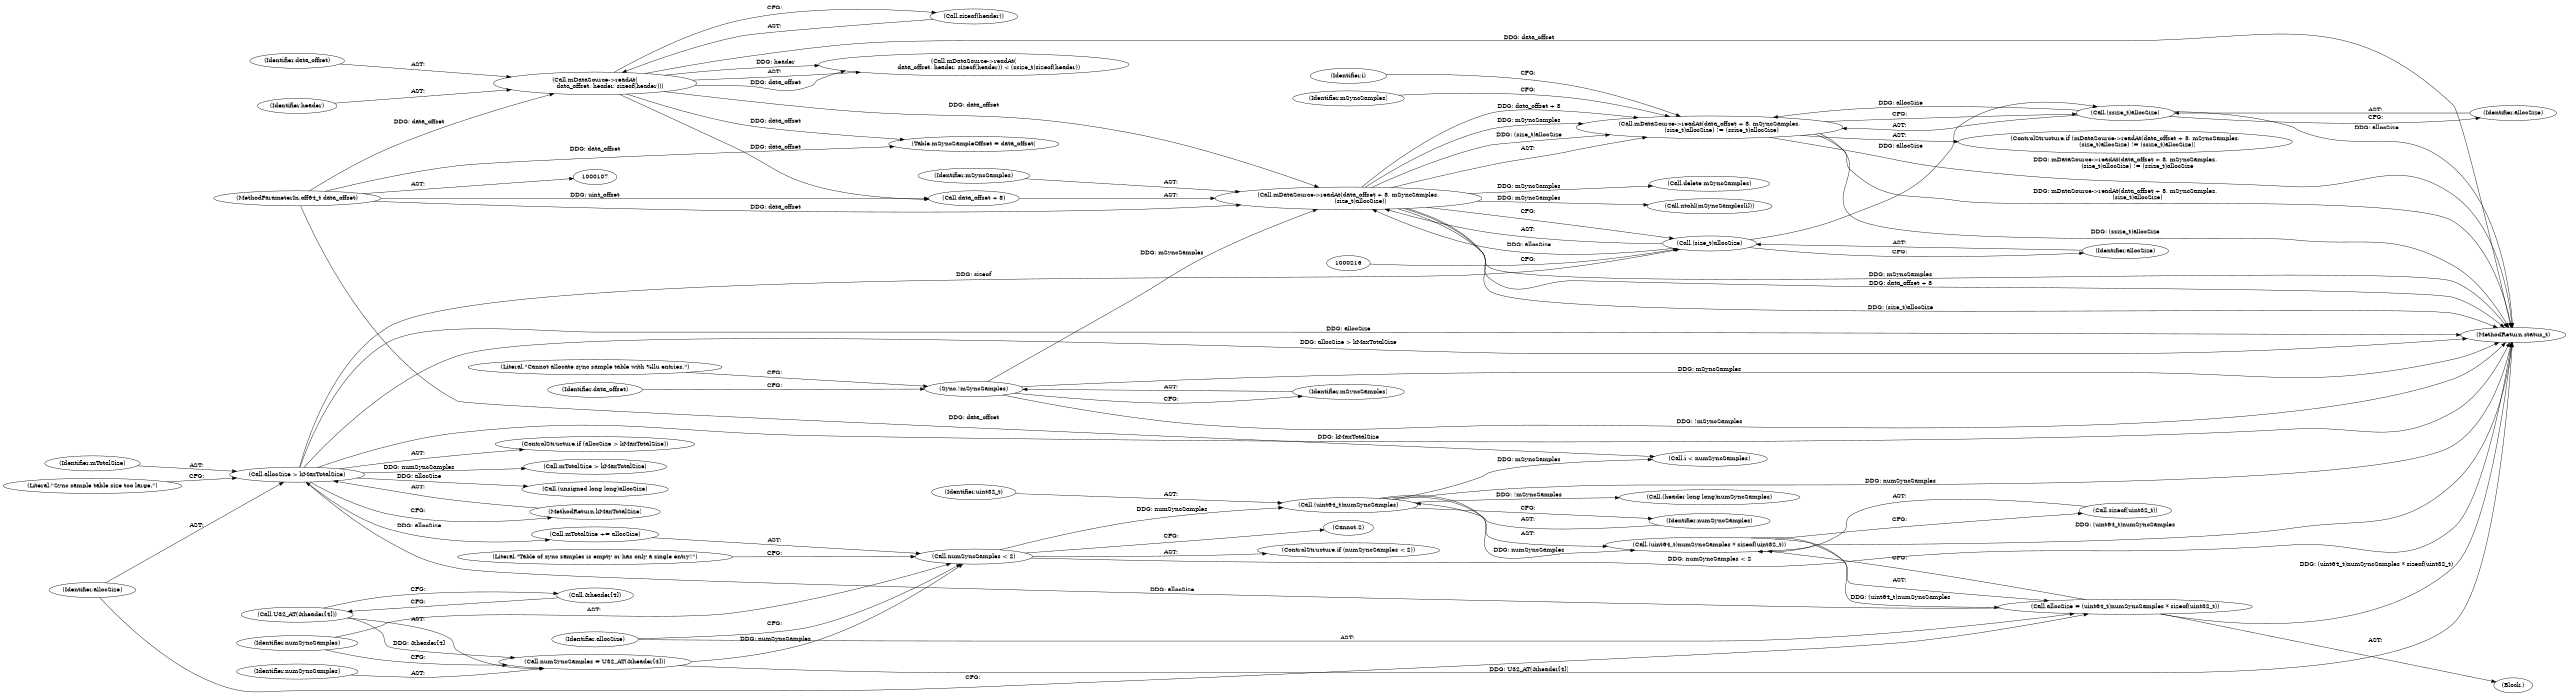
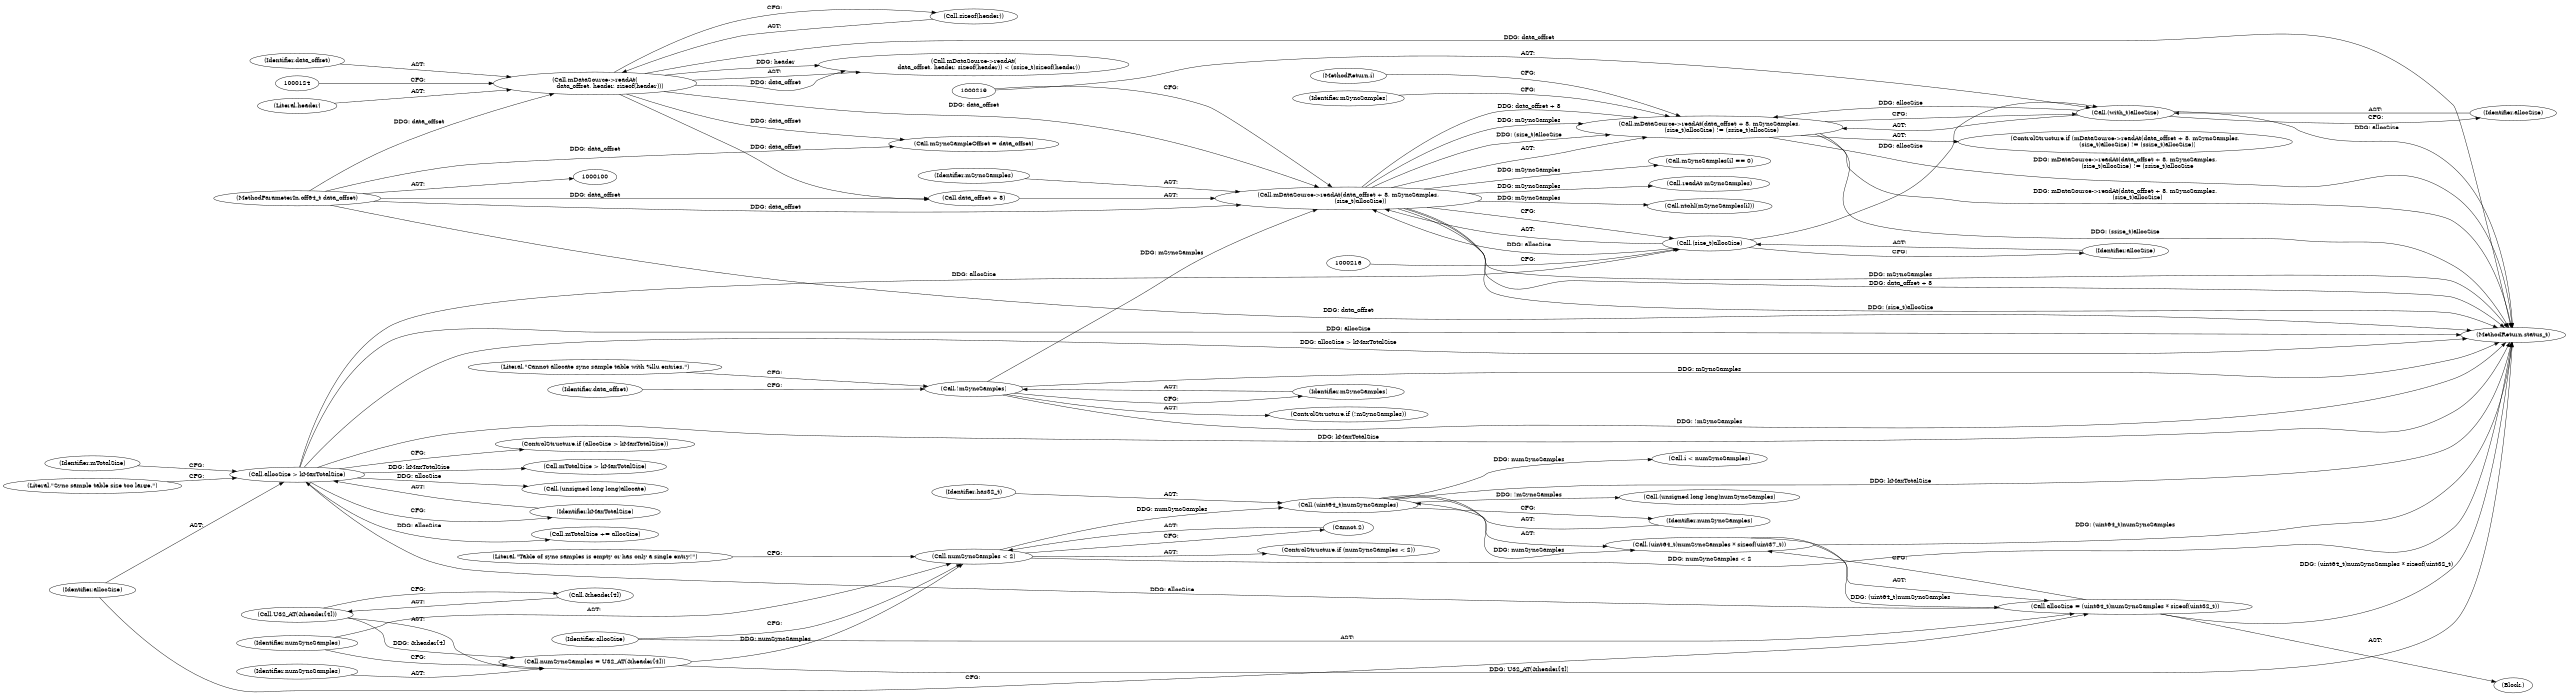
node "(Identifier,i)": label "(Identifier,i)" -> "(MethodReturn,i)"
node "1000124": added
node "1000219": added
node "(Identifier,header)": label "(Identifier,header)" -> "(Literal,header)"
node "(Call,(ssize_t)allocSize)": label "(Call,(ssize_t)allocSize)" -> "(Call,(with_t)allocSize)"
node "(Table,mSyncSampleOffset = data_offset)": label "(Table,mSyncSampleOffset = data_offset)" -> "(Call,mSyncSampleOffset = data_offset)"
node "(Call,mSyncSamples[i] == 0)": added
node "1000107": label "1000107" -> "1000100"
node "(Call,delete mSyncSamples)": label "(Call,delete mSyncSamples)" -> "(Call,readAt mSyncSamples)"
edge "(MethodParameterIn,off64_t data_offset)" -> "(Call,data_offset + 8)": label "DDG: uint_offset" -> "DDG: data_offset"
edge "(Call,allocSize > kMaxTotalSize)" -> "(Call,(size_t)allocSize)": label "DDG: sizeof" -> "DDG: allocSize"
node "(Sync,!mSyncSamples)": label "(Sync,!mSyncSamples)" -> "(Call,!mSyncSamples)"
node "(ControlStructure,if (!mSyncSamples))": added
edge "(MethodParameterIn,off64_t data_offset)" -> "(Call,i < numSyncSamples)": now "(MethodParameterIn,off64_t data_offset)" -> "(MethodReturn,status_t)"
edge "(Call,allocSize > kMaxTotalSize)" -> "(ControlStructure,if (allocSize > kMaxTotalSize))": label "AST: " -> "CFG: "
edge "(Call,(uint64_t)numSyncSamples)" -> "(Call,i < numSyncSamples)": label "DDG: mSyncSamples" -> "DDG: numSyncSamples"
edge "(Identifier,mTotalSize)" -> "(Call,allocSize > kMaxTotalSize)": label "AST: " -> "CFG: "
edge "(Call,allocSize > kMaxTotalSize)" -> "(Call,mTotalSize > kMaxTotalSize)": label "DDG: numSyncSamples" -> "DDG: kMaxTotalSize"
edge "(Call,(uint64_t)numSyncSamples)" -> "(MethodReturn,status_t)": label "DDG: numSyncSamples" -> "DDG: kMaxTotalSize"
node "(Call,(unsigned long long)allocSize)": label "(Call,(unsigned long long)allocSize)" -> "(Call,(unsigned long long)allocate)"
node "(Identifier,uint32_t)": label "(Identifier,uint32_t)" -> "(Identifier,has32_t)"
node "(Call,(header long long)numSyncSamples)": label "(Call,(header long long)numSyncSamples)" -> "(Call,(unsigned long long)numSyncSamples)"
node "(Call,sizeof(uint32_t))": removed
node "(MethodReturn,kMaxTotalSize)": label "(MethodReturn,kMaxTotalSize)" -> "(Identifier,kMaxTotalSize)"
node "(Call,(uint64_t)numSyncSamples * sizeof(uint32_t))": label "(Call,(uint64_t)numSyncSamples * sizeof(uint32_t))" -> "(Call,(uint64_t)numSyncSamples * sizeof(uint37_t))"
edge "(Call,mTotalSize += allocSize)" -> "(Call,numSyncSamples < 2)": now "(Cannot,2)" -> "(Call,numSyncSamples < 2)"
edge "(Call,&header[4])" -> "(Call,U32_AT(&header[4]))": label "CFG: " -> "AST: "
